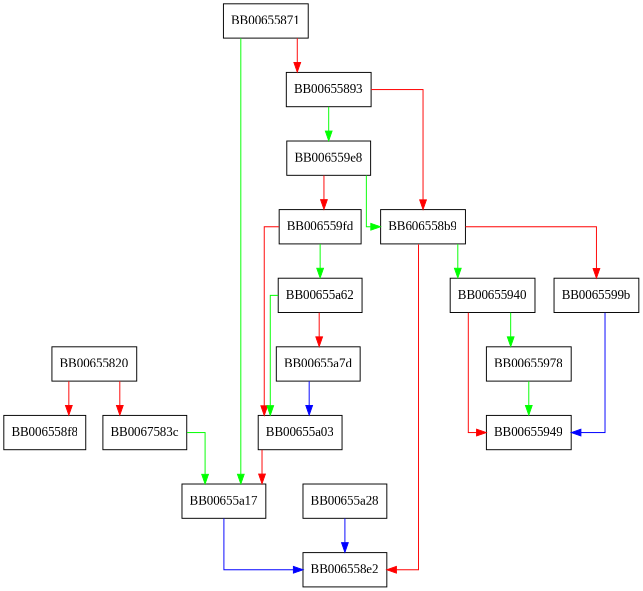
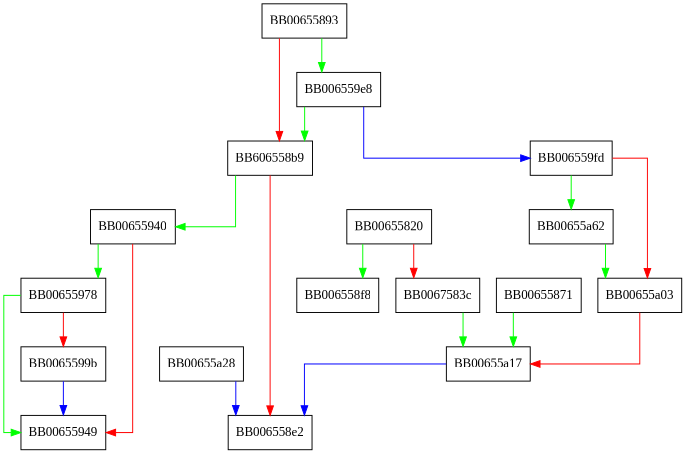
edge "BB00655871" -> "BB00655893": removed
edge "BB006559e8" -> "BB006559fd": color red -> blue
edge "BB606558b9" -> "BB0065599b": now "BB00655978" -> "BB0065599b"
node "BB00655a7d": removed
edge "BB00655820" -> "BB006558f8": color red -> green
